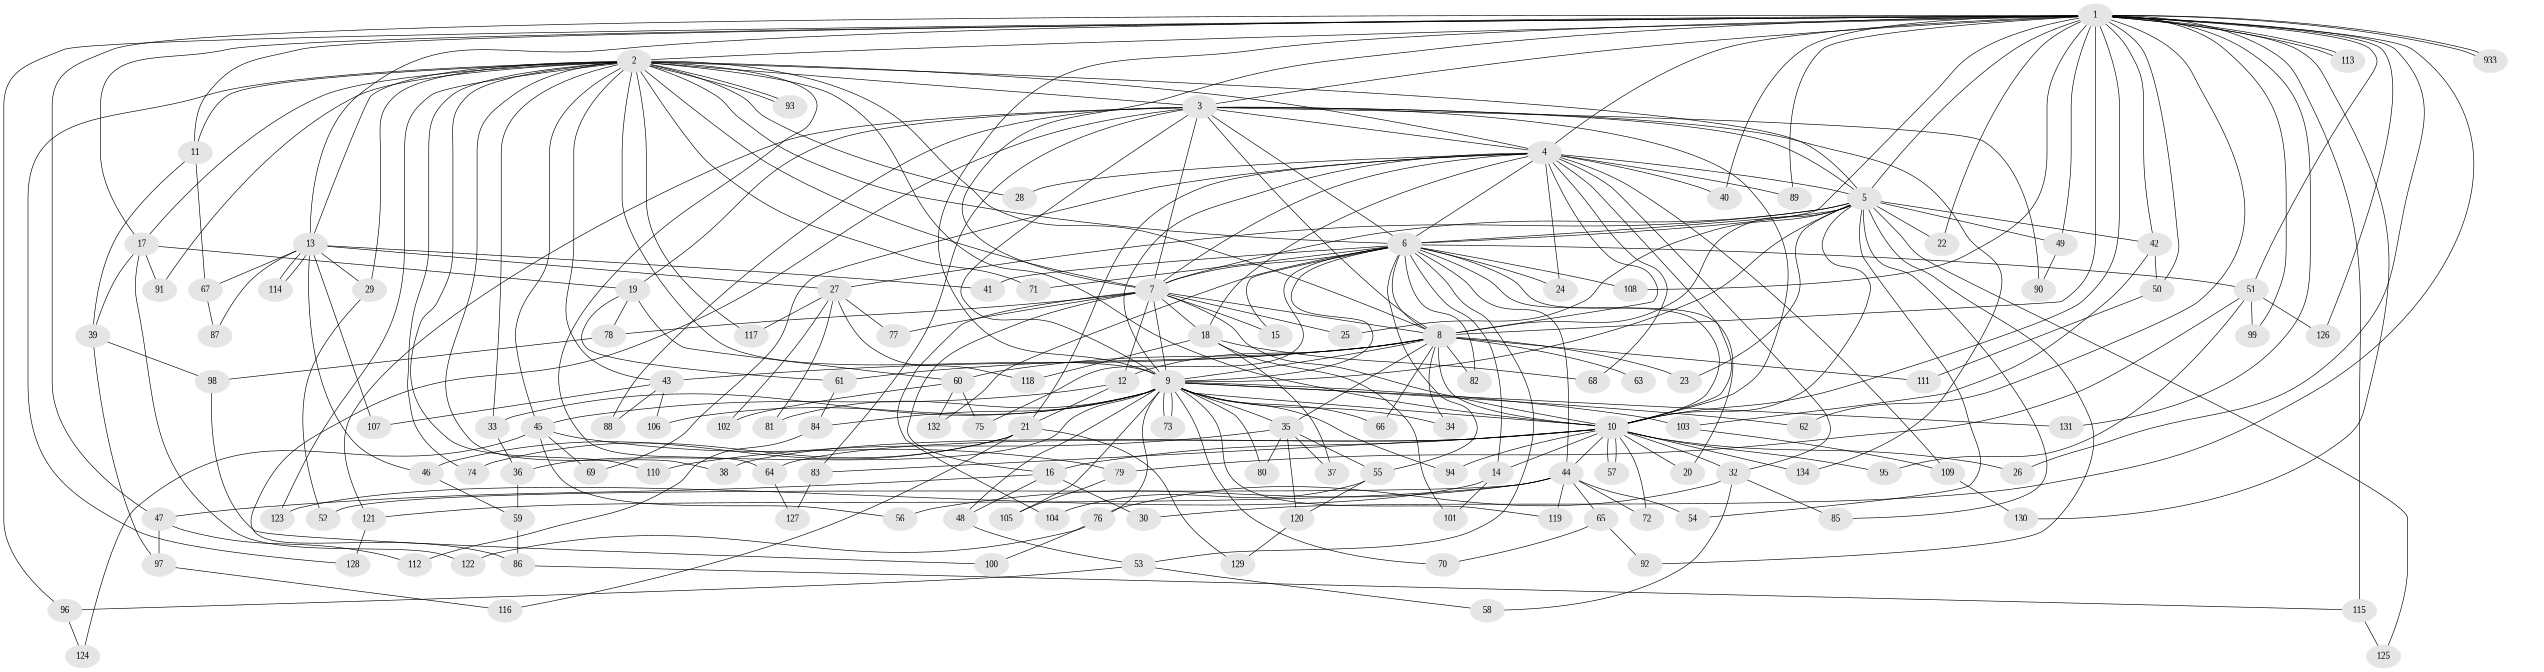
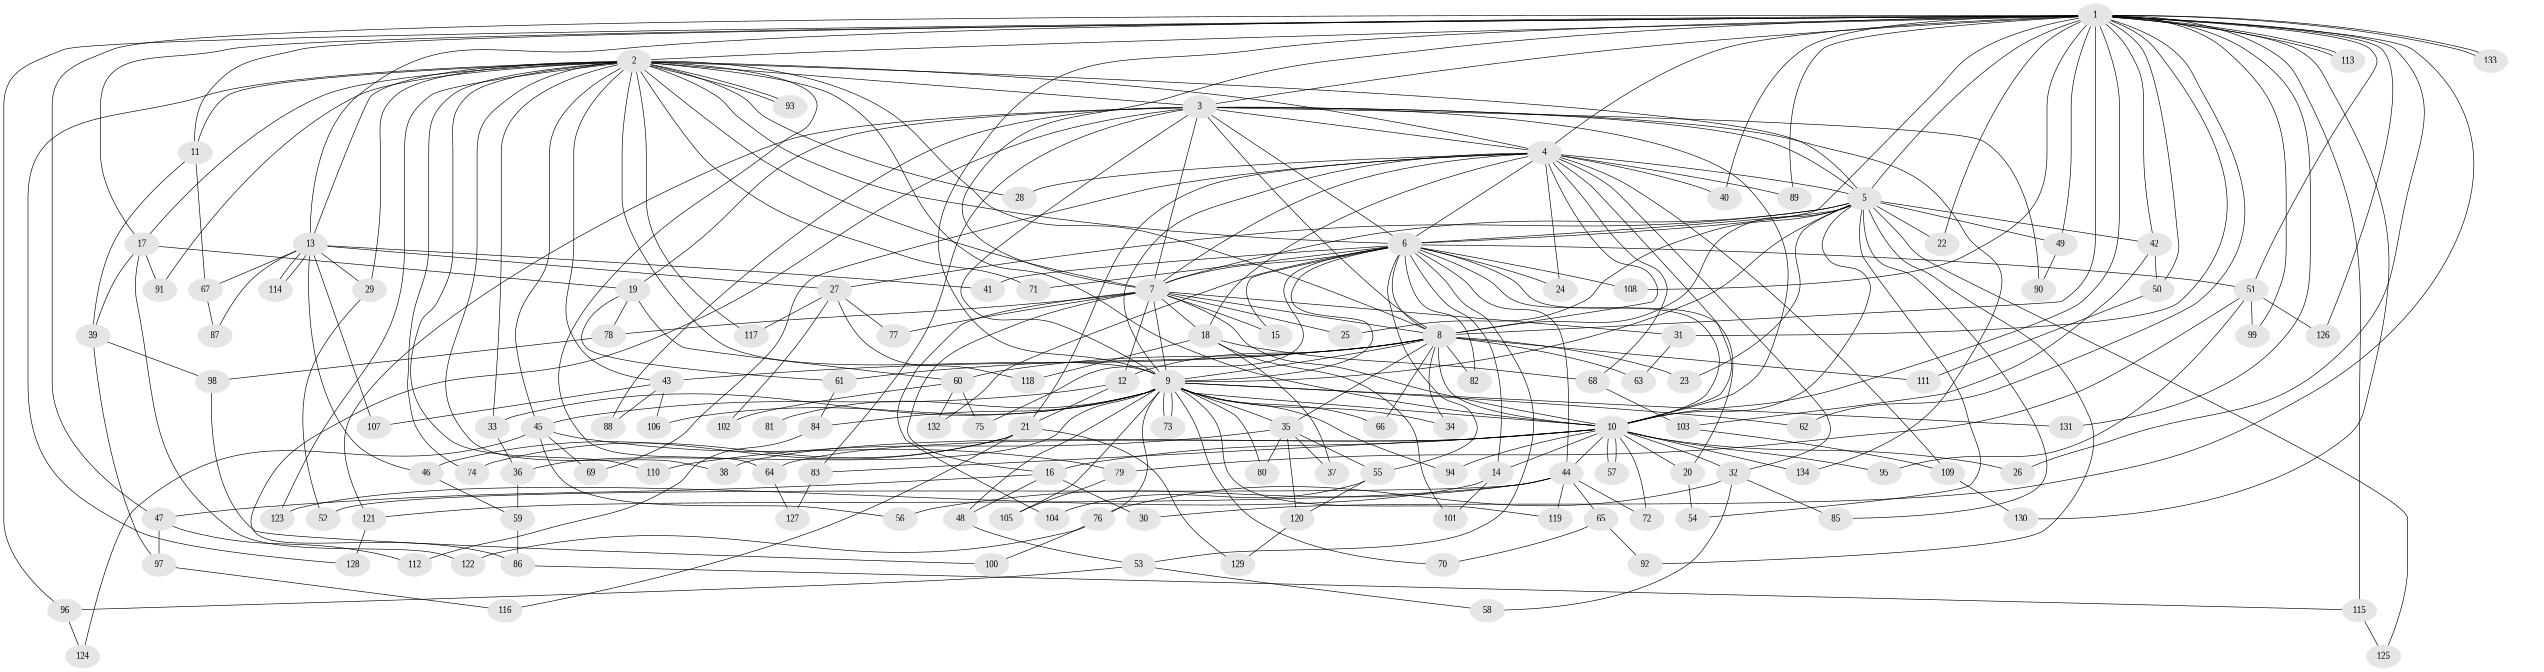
node "933": label "933" -> "133"
node "31": added
edge "27" -- "81": removed
edge "9" -- "103": now "68" -- "103"
edge "44" -- "54": now "20" -- "54"
